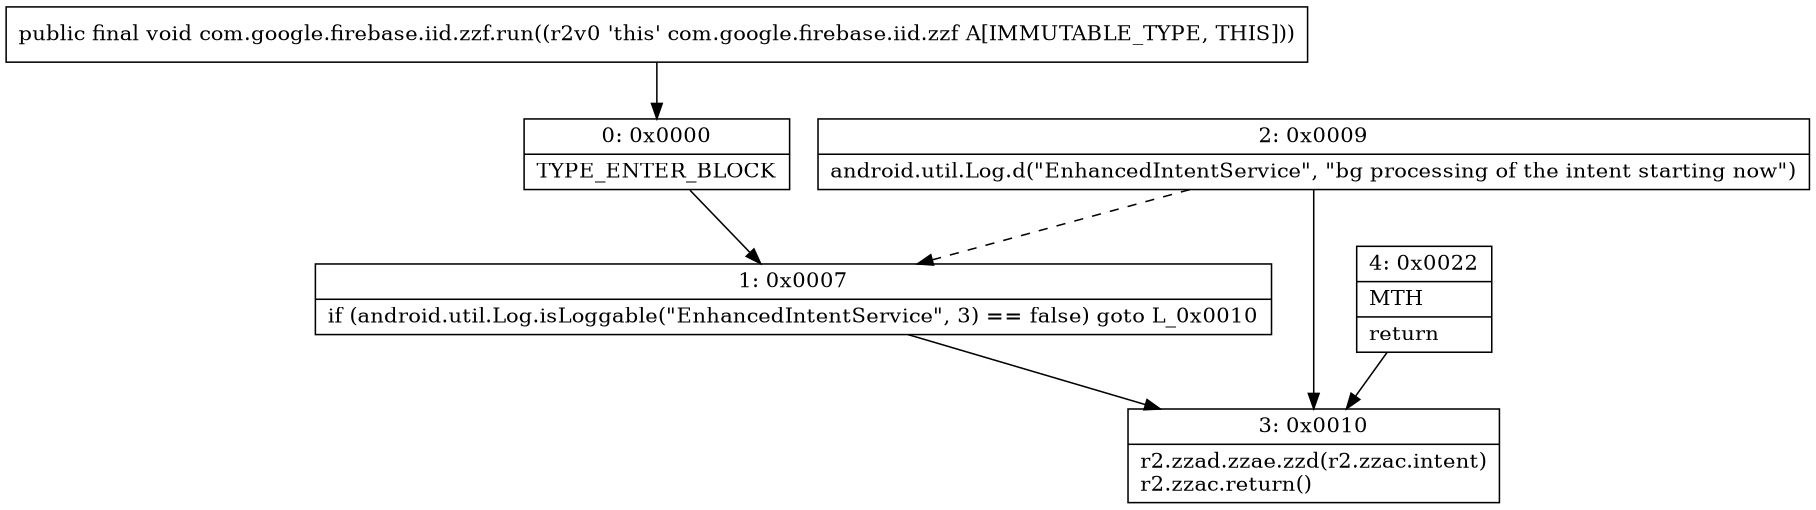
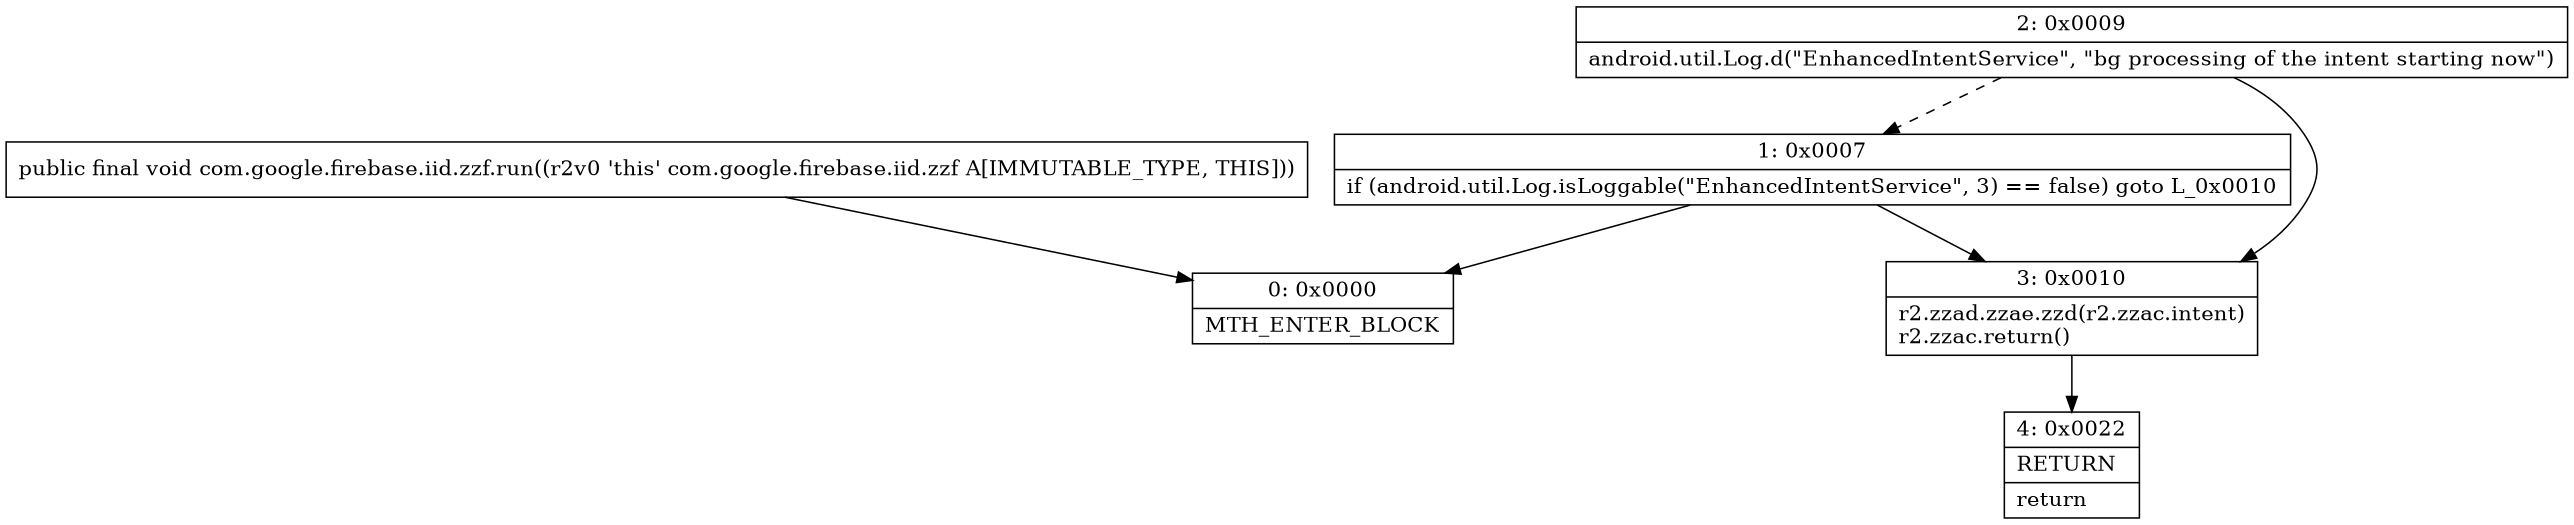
node "0: 0x0000": text "TYPE_ENTER_BLOCK" -> "MTH_ENTER_BLOCK"
edge "0: 0x0000" -> "1: 0x0007": reversed
node "4: 0x0022": text "MTH" -> "RETURN"
edge "4: 0x0022" -> "3: 0x0010": reversed
